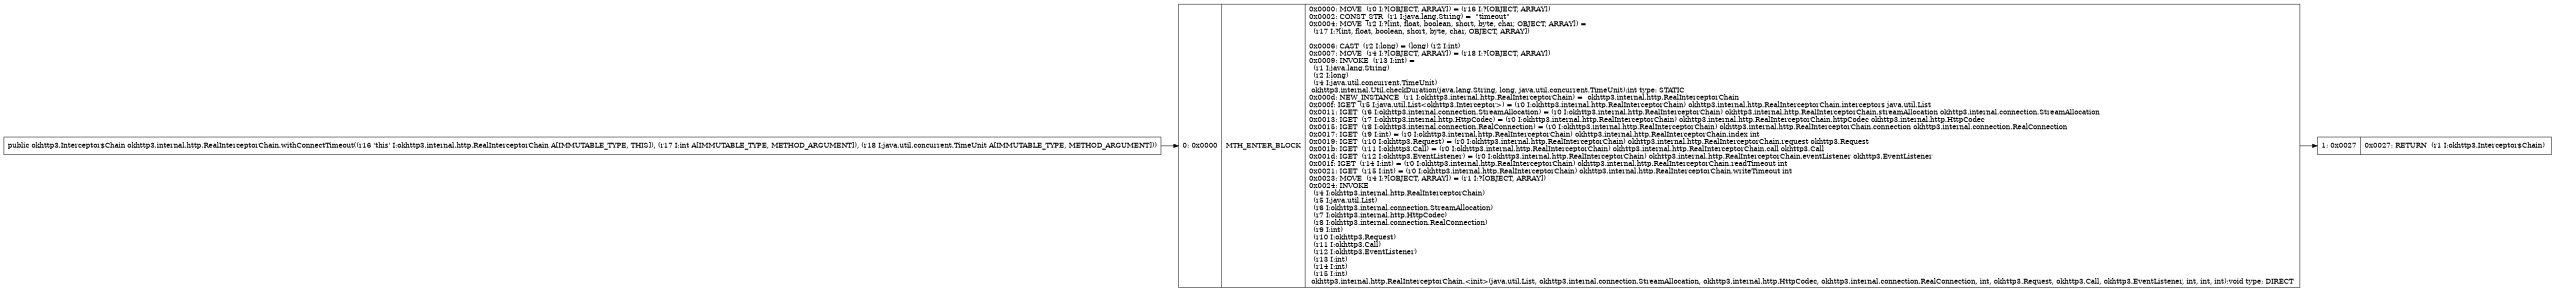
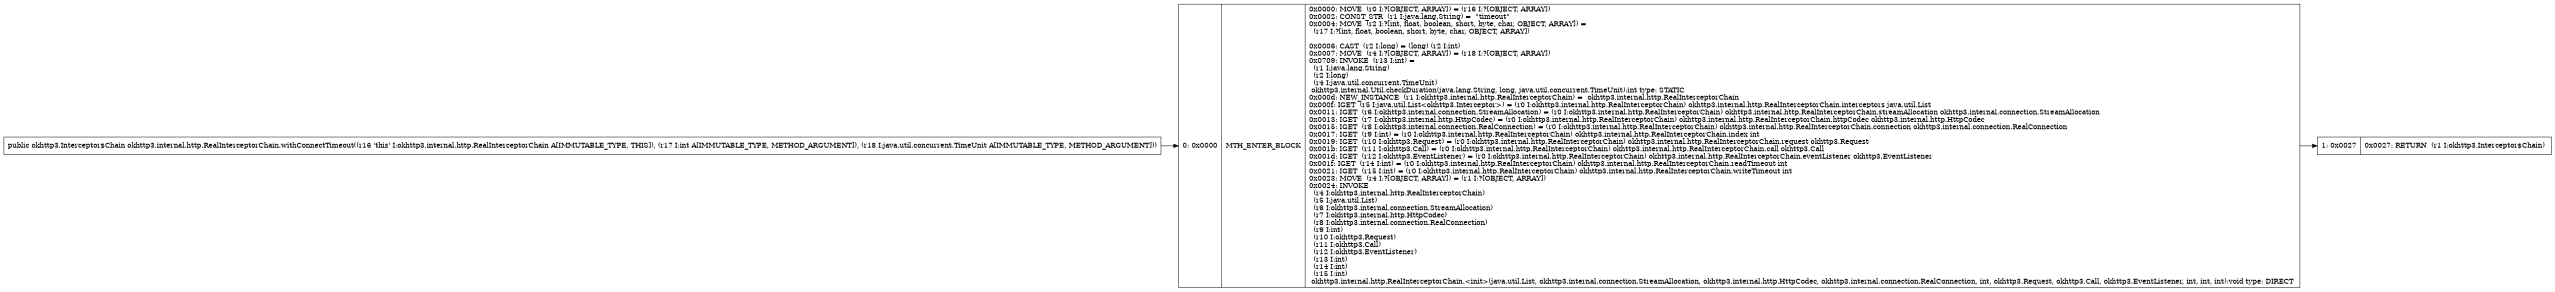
node "0: 0x0000": text "0x0009: INVOKE  (r13 I:int) =" -> "0x0709: INVOKE  (r13 I:int) ="
